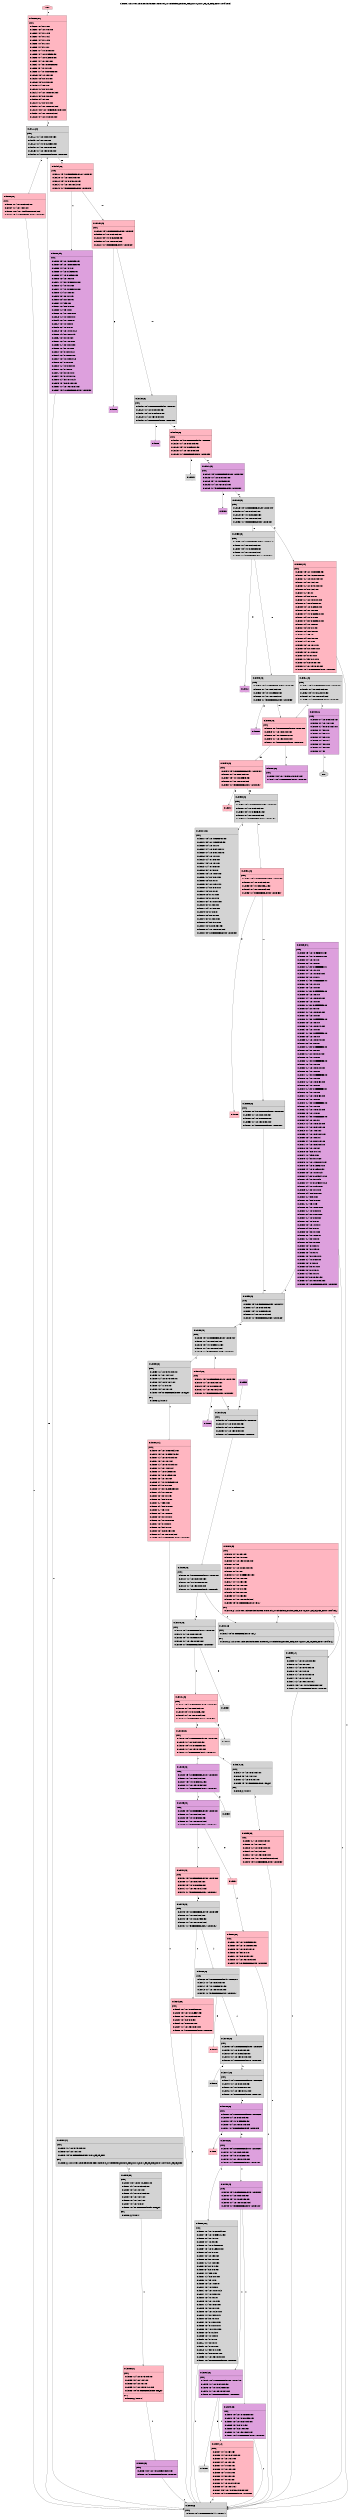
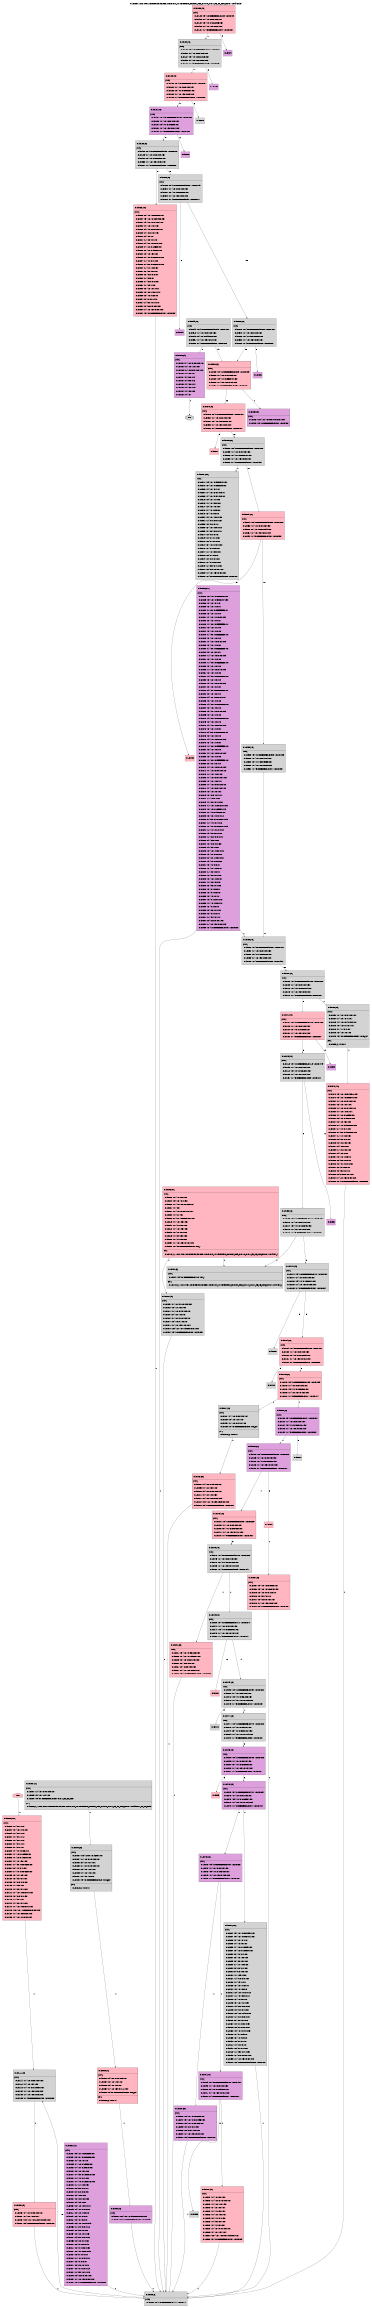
node "0x401464 [28]": removed
edge "0x401e3f" -> "0x401640 [28]": reversed
